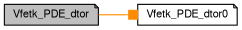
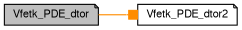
node "Vfetk_PDE_dtor0": label "Vfetk_PDE_dtor0" -> "Vfetk_PDE_dtor2"
